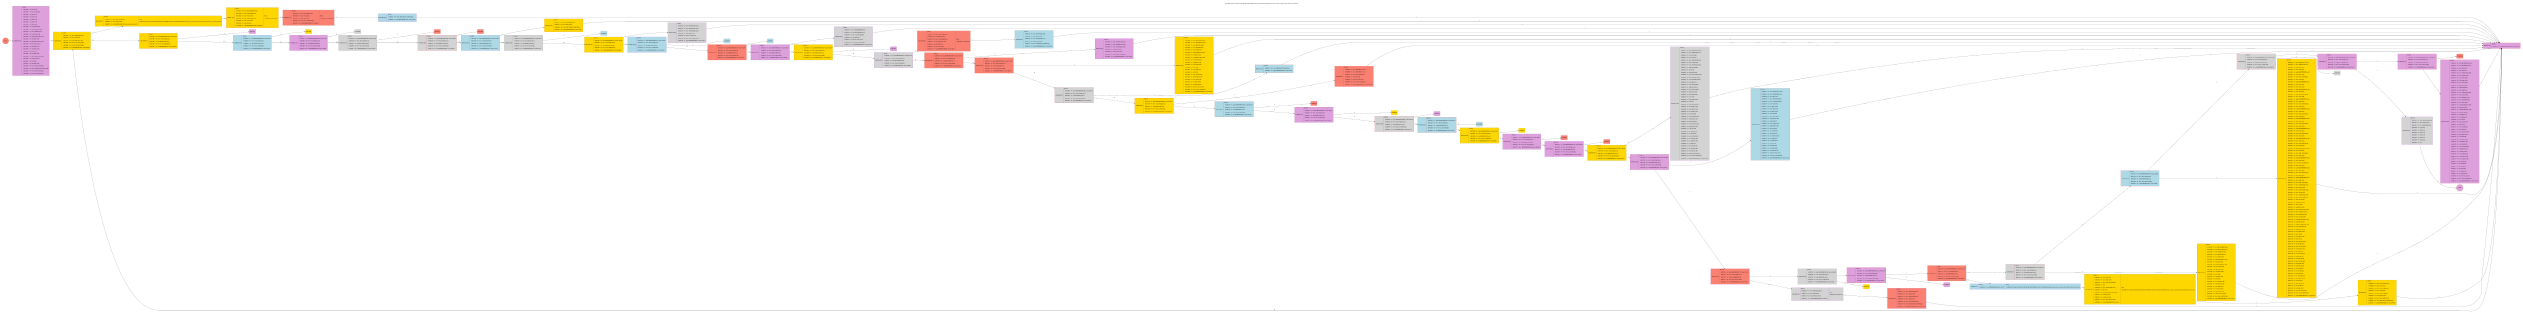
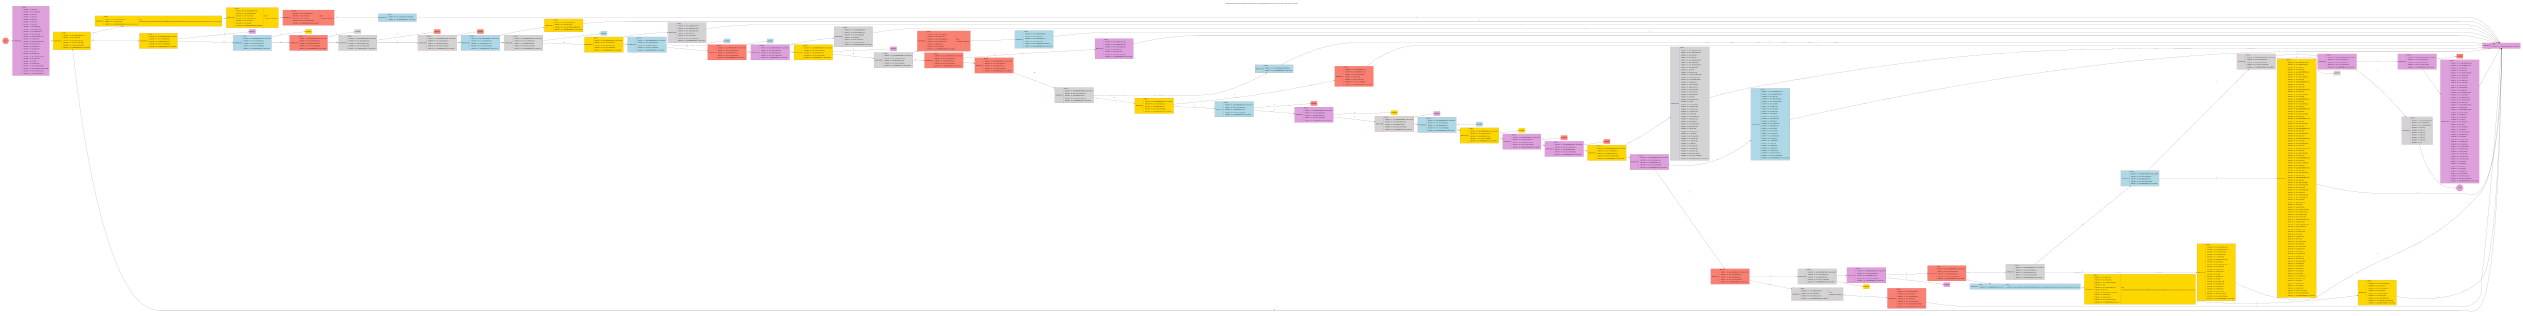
node "0x4014cc [28]": fillcolor plum -> salmon
node "0x401c86 [91]": removed
